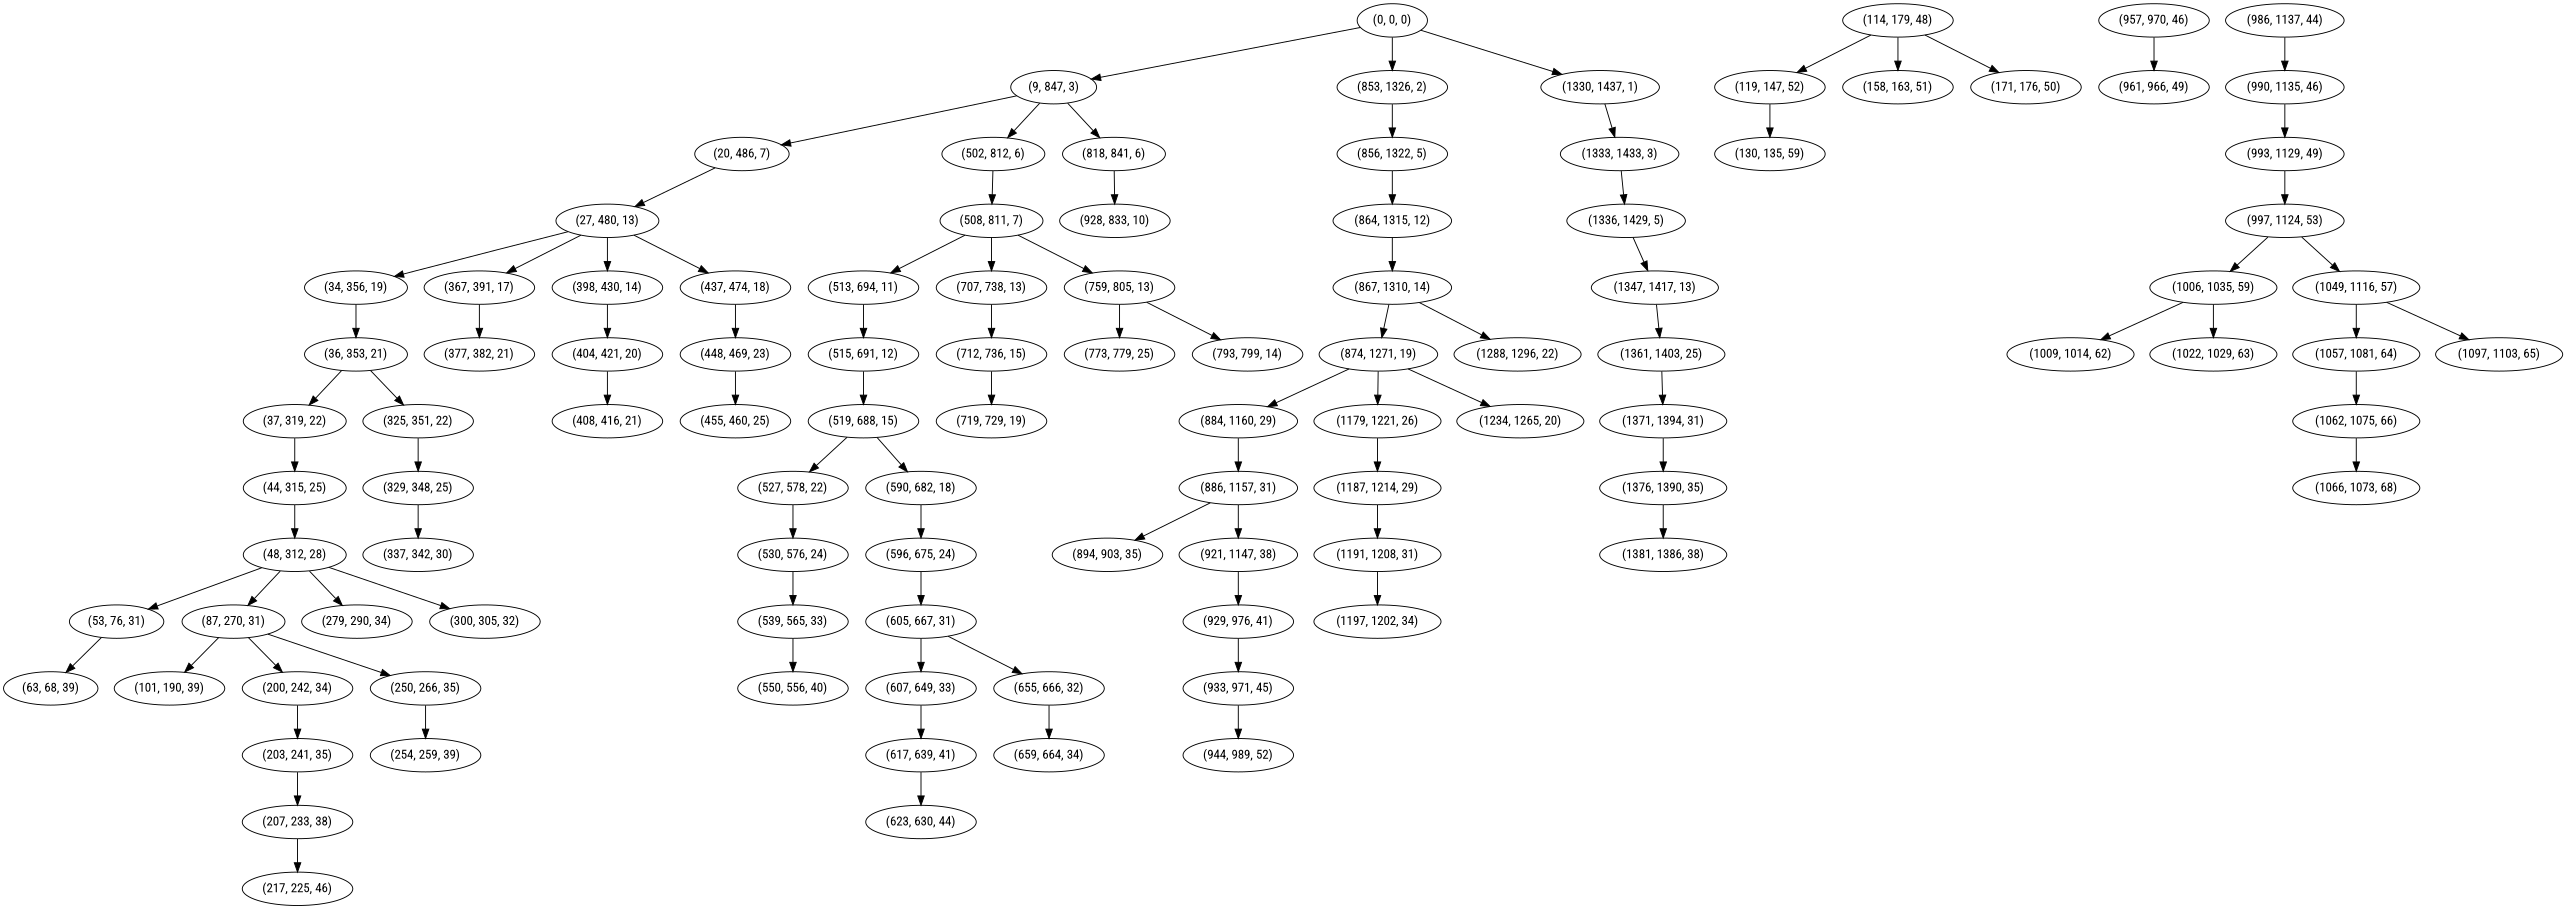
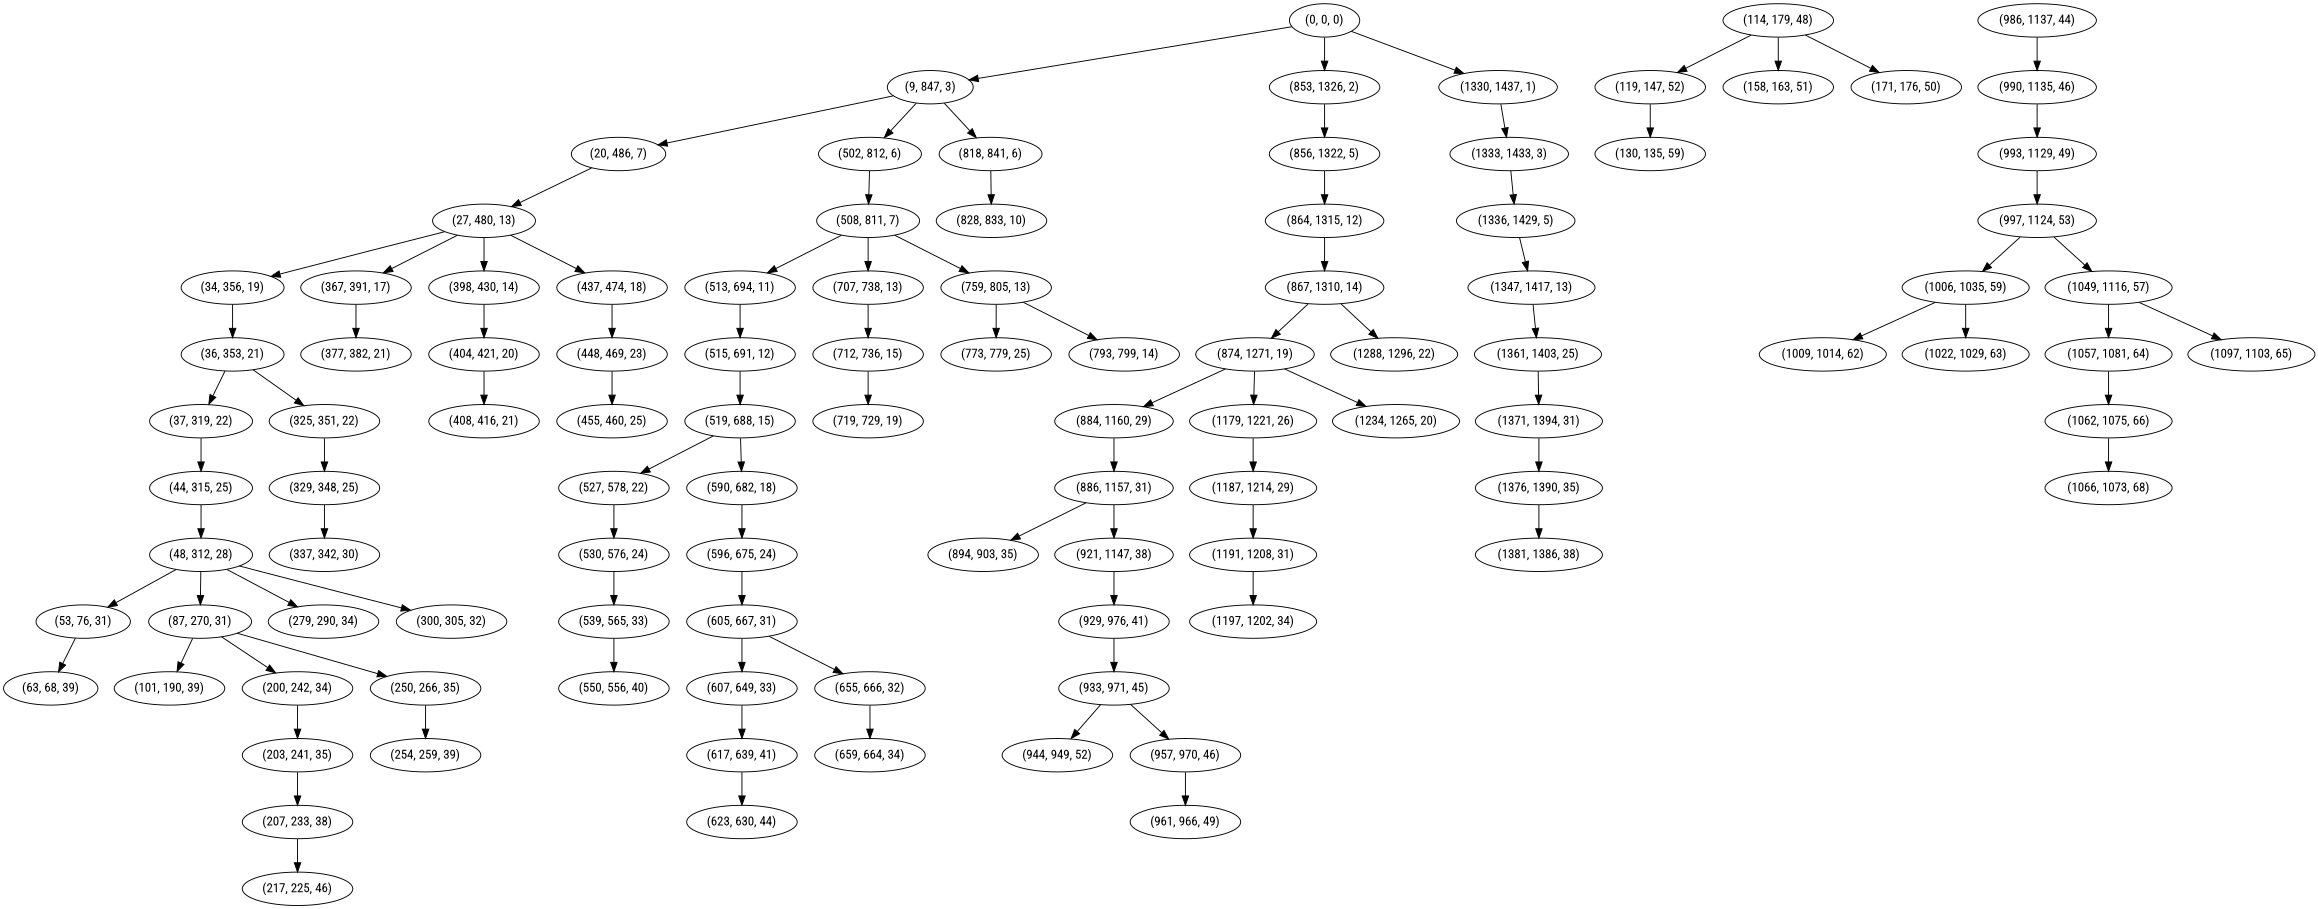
node "(928, 833, 10)": label "(928, 833, 10)" -> "(828, 833, 10)"
edge "(933, 971, 45)" -> "(957, 970, 46)": added
node "(944, 989, 52)": label "(944, 989, 52)" -> "(944, 949, 52)"
